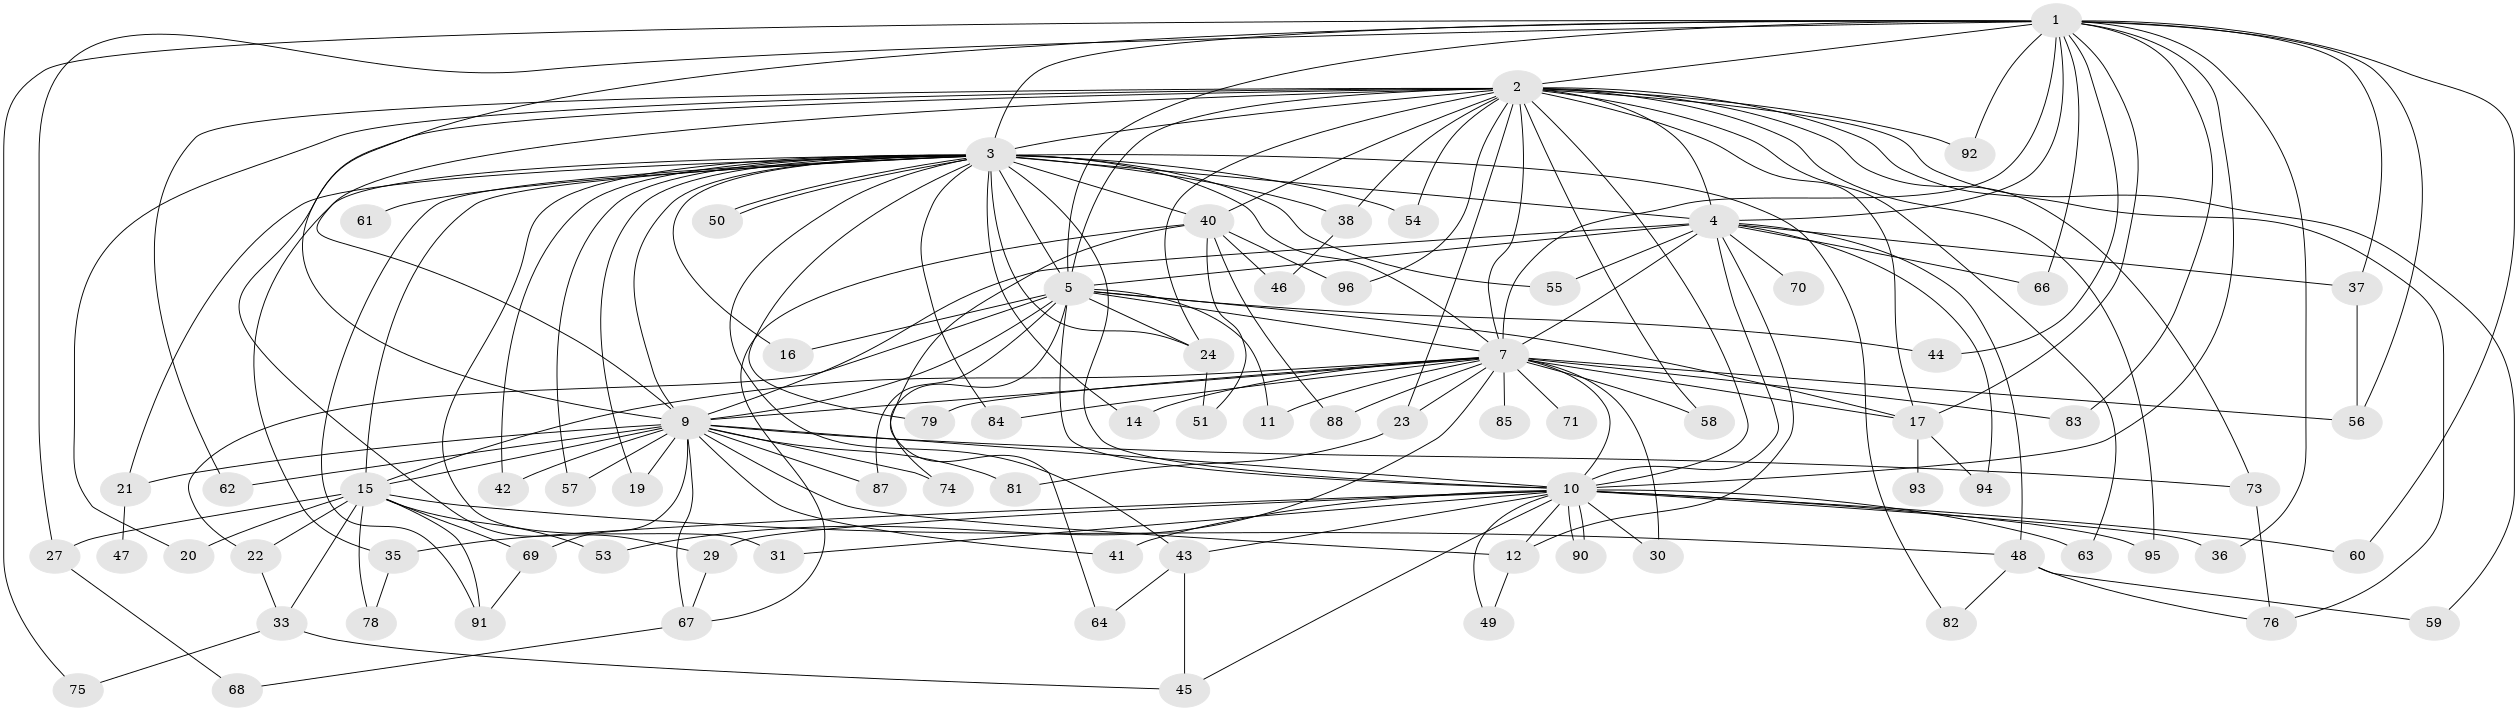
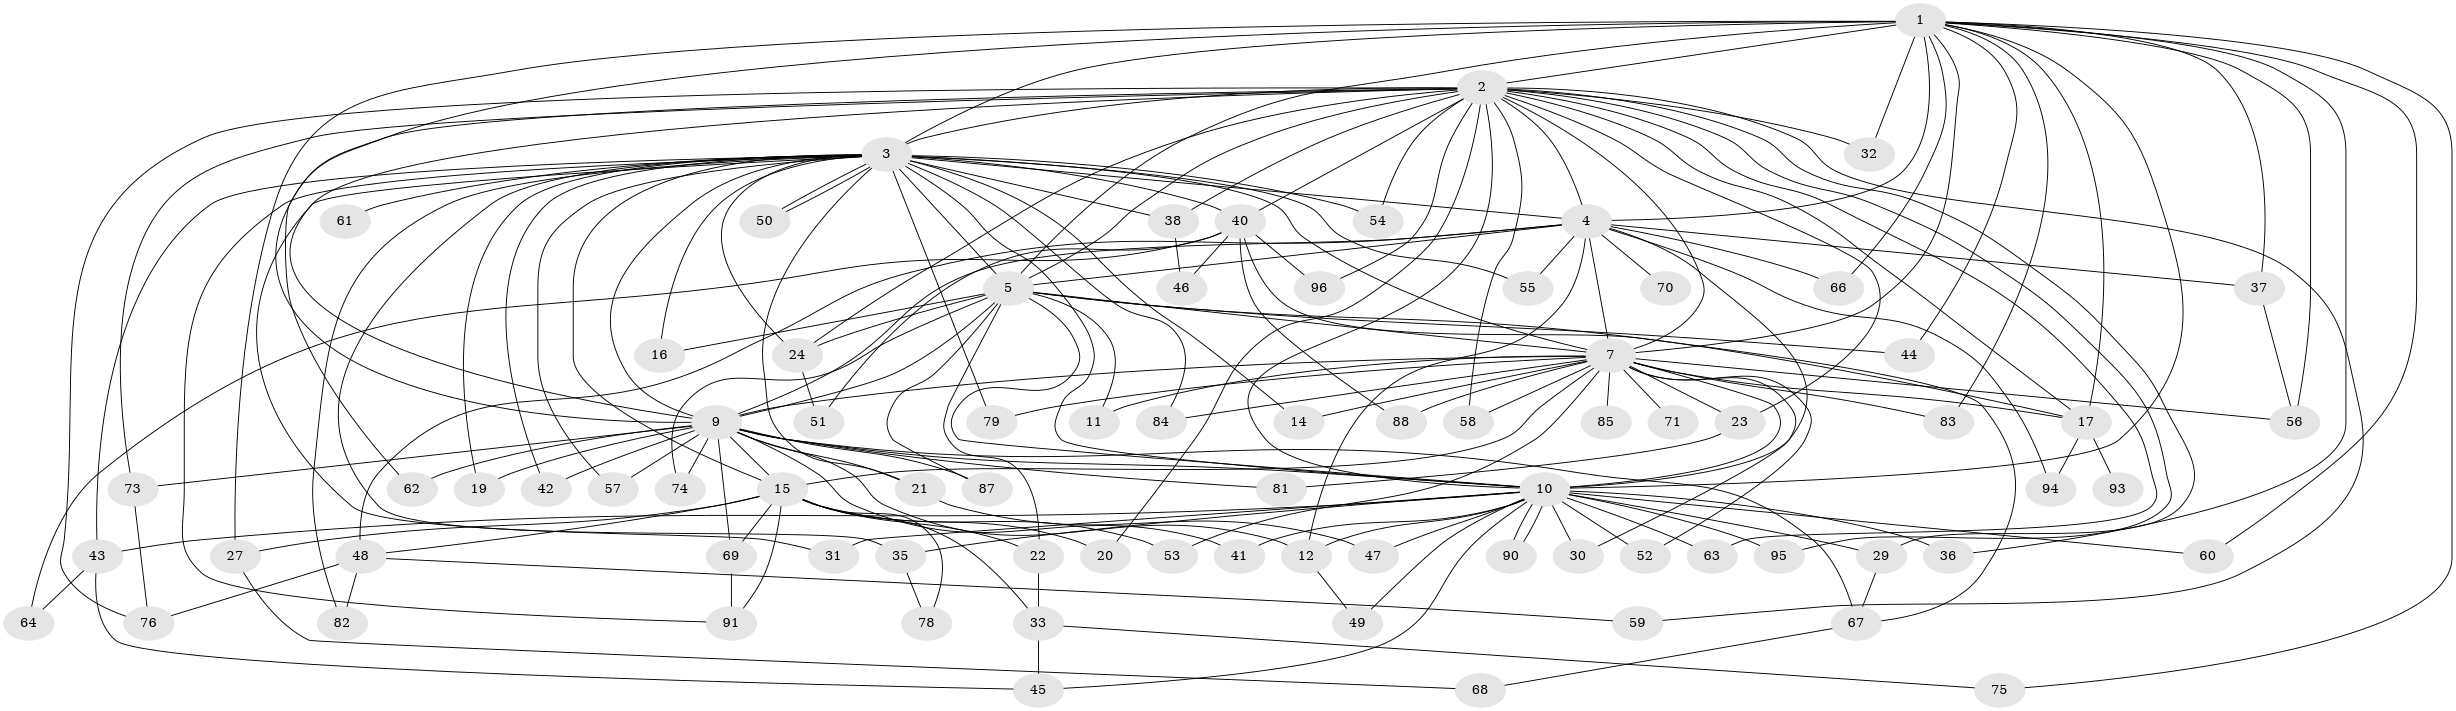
node "92": label "92" -> "32"
edge "10" -- "47": added
node "52": added
